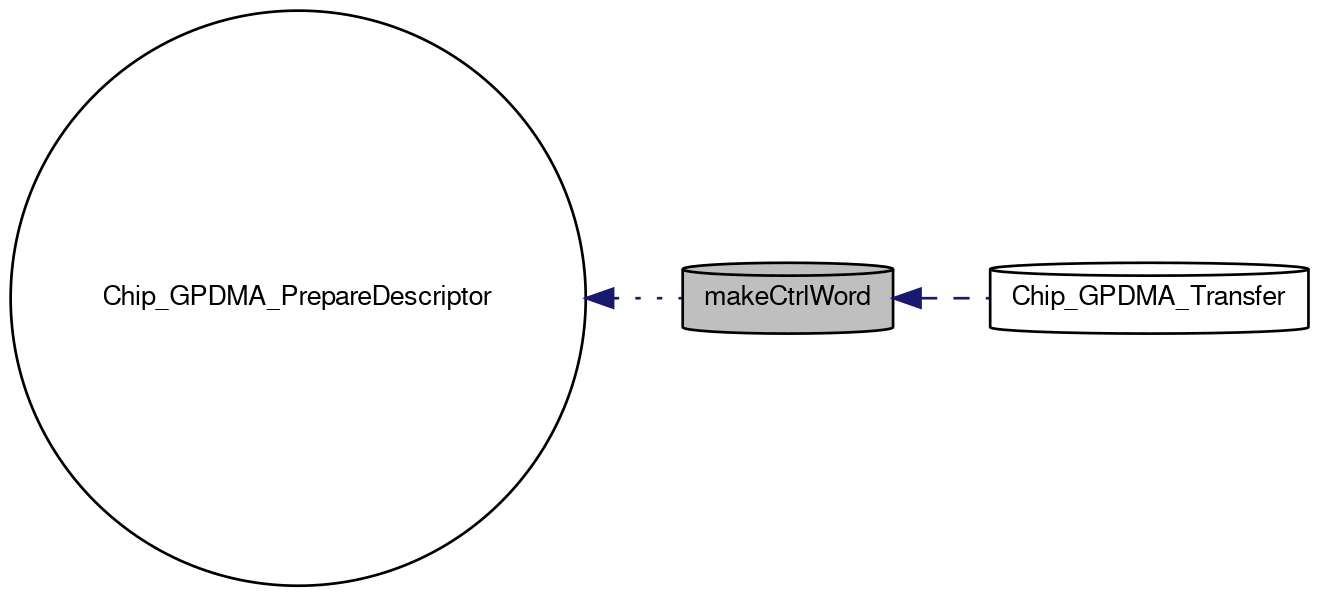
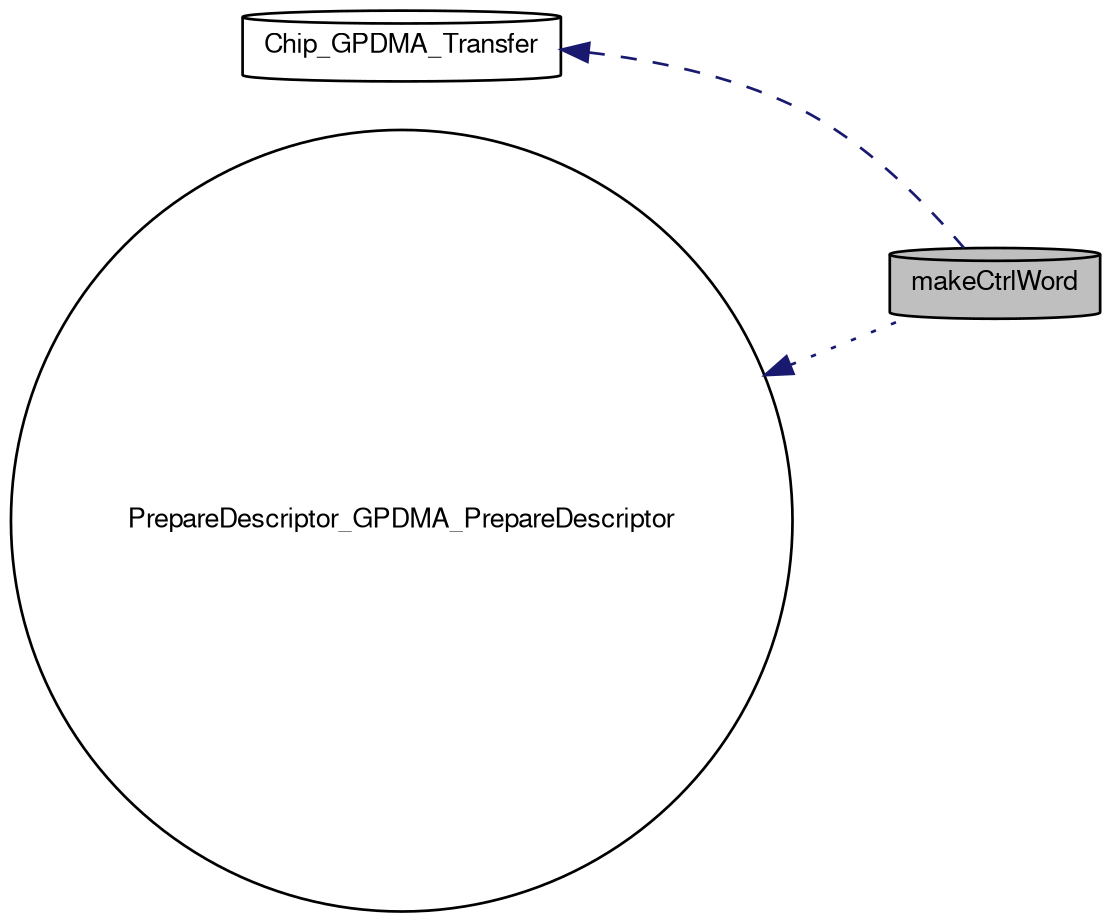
node "Chip_GPDMA_PrepareDescriptor": label "Chip_GPDMA_PrepareDescriptor" -> "PrepareDescriptor_GPDMA_PrepareDescriptor"
edge "Chip_GPDMA_Transfer" -> "makeCtrlWord": reversed
